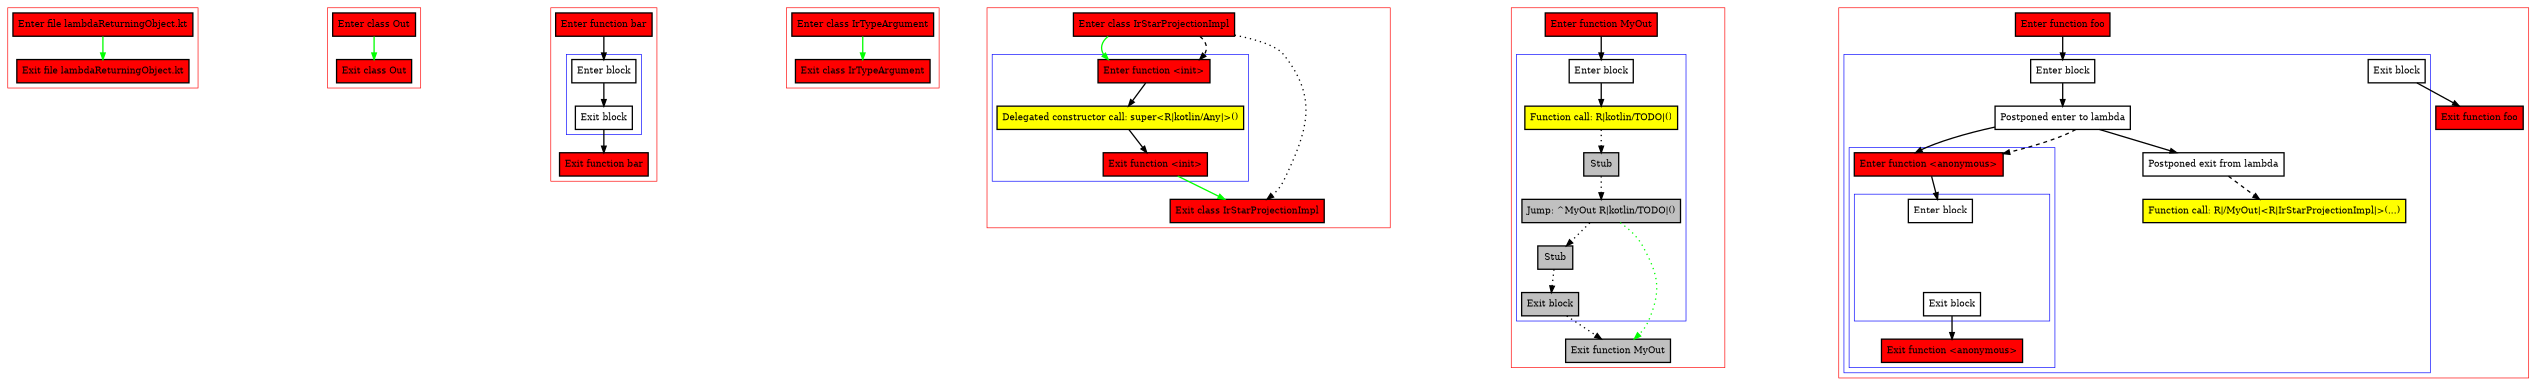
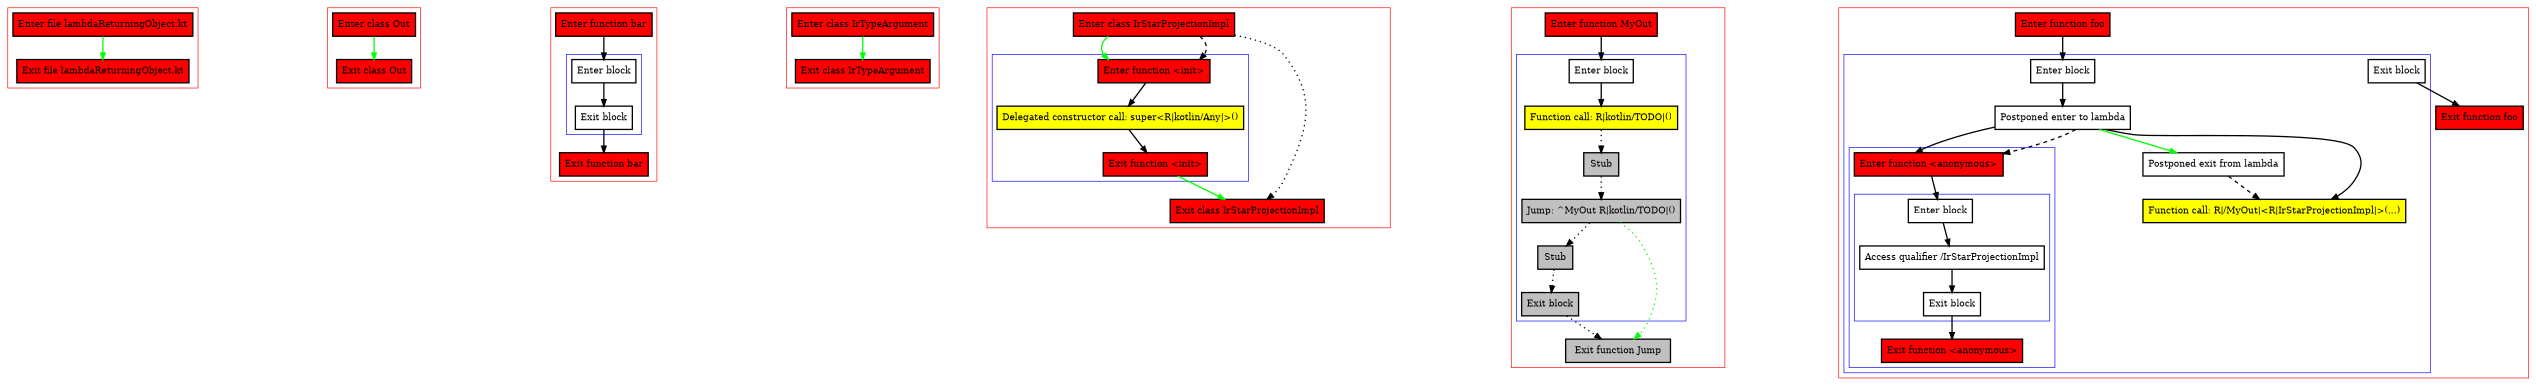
edge "Postponed enter to lambda" -> "Function call: R|/MyOut|<R|IrStarProjectionImpl|>(...)": added
edge "Postponed enter to lambda" -> "Postponed exit from lambda": color black -> green
node "Access qualifier /IrStarProjectionImpl": added
node "Exit function MyOut": label "Exit function MyOut" -> "Exit function Jump"
